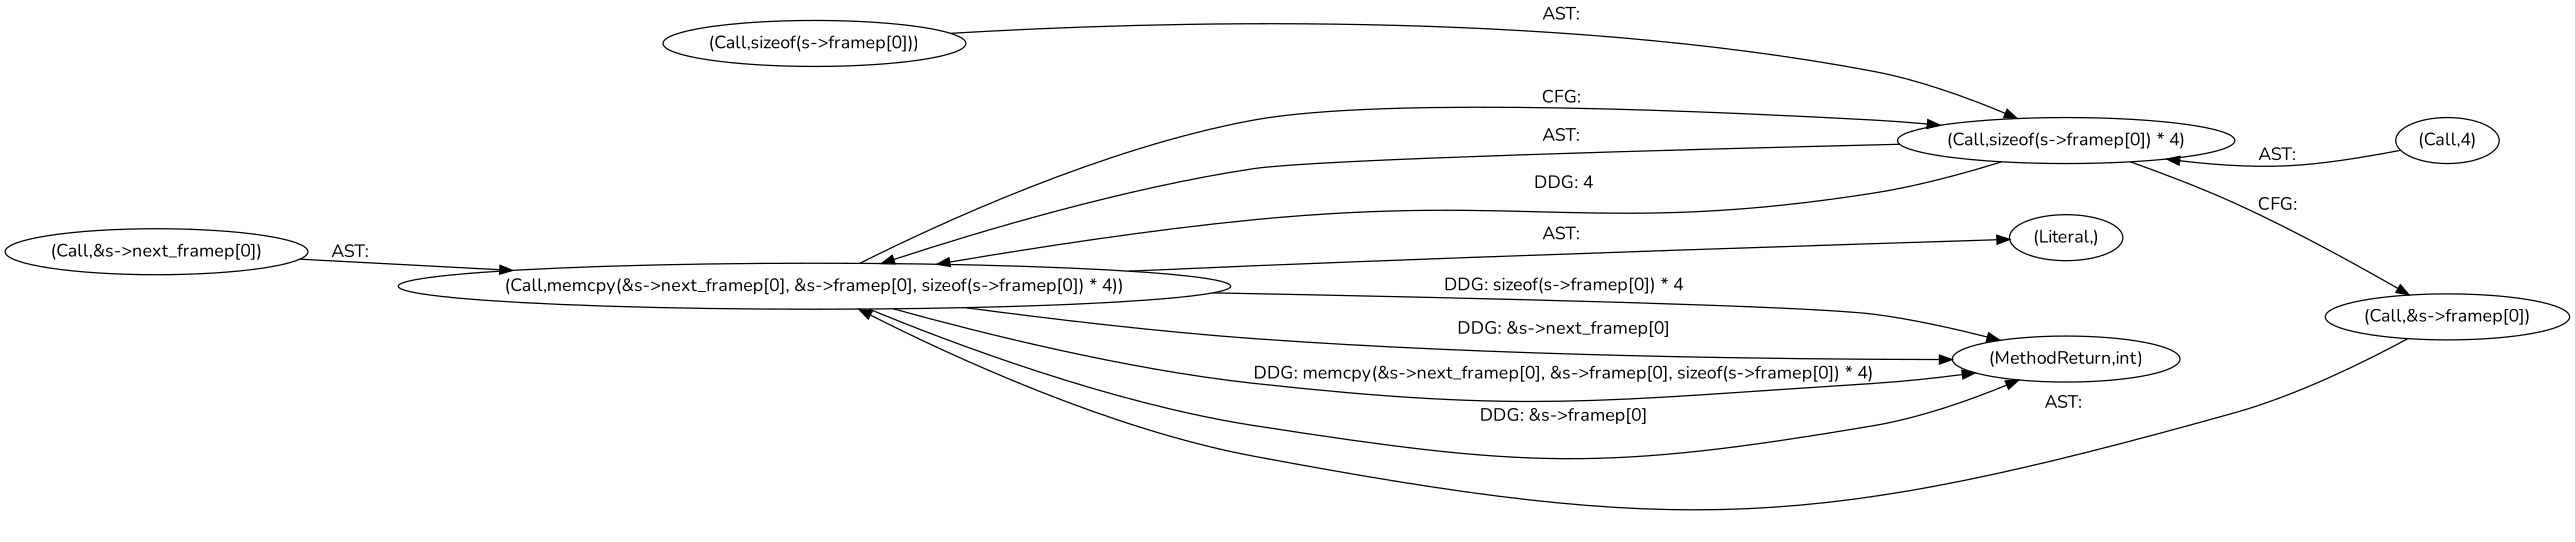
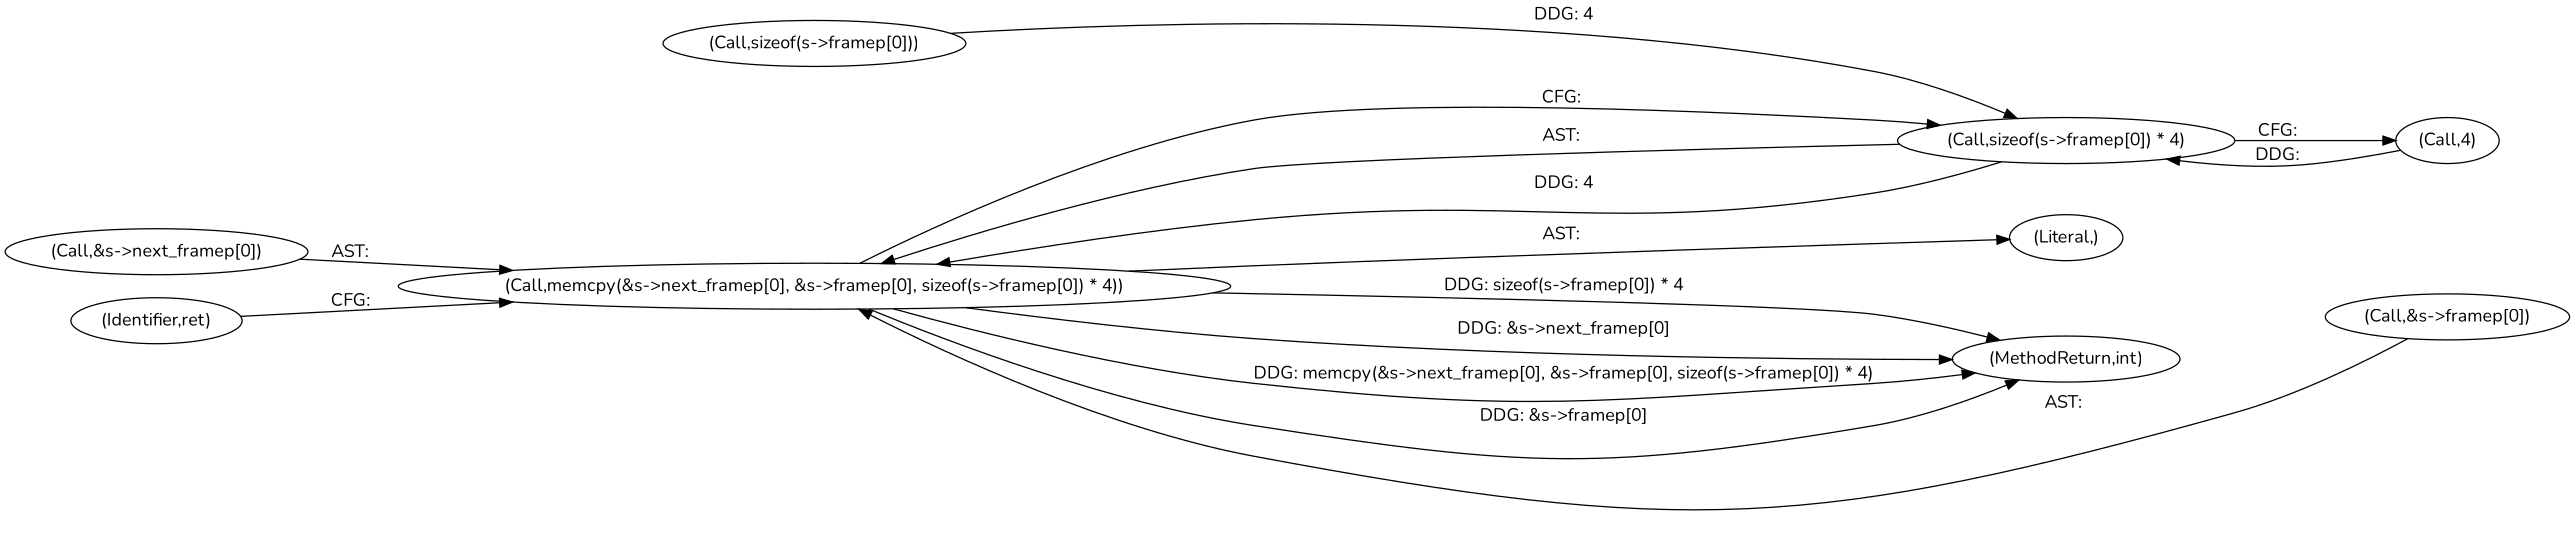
edge "(Call,sizeof(s->framep[0]))" -> "(Call,sizeof(s->framep[0]) * 4)": label "AST: " -> "DDG: 4"
edge "(Call,4)" -> "(Call,sizeof(s->framep[0]) * 4)": label "AST: " -> "DDG: "
edge "(Call,sizeof(s->framep[0]) * 4)" -> "(Call,&s->framep[0])": now "(Call,sizeof(s->framep[0]) * 4)" -> "(Call,4)"
node "(Identifier,ret)": added
